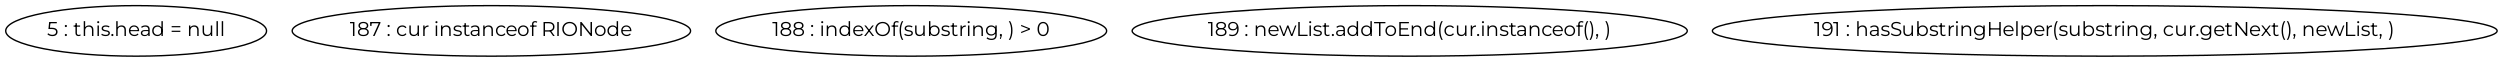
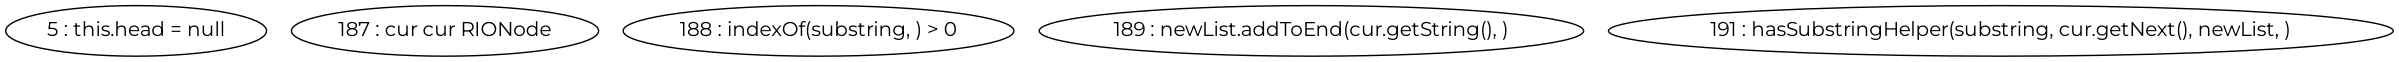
node "187 : cur instanceof RIONode": label "187 : cur instanceof RIONode" -> "187 : cur cur RIONode"
node "189 : newList.addToEnd(cur.instanceof(), )": label "189 : newList.addToEnd(cur.instanceof(), )" -> "189 : newList.addToEnd(cur.getString(), )"
